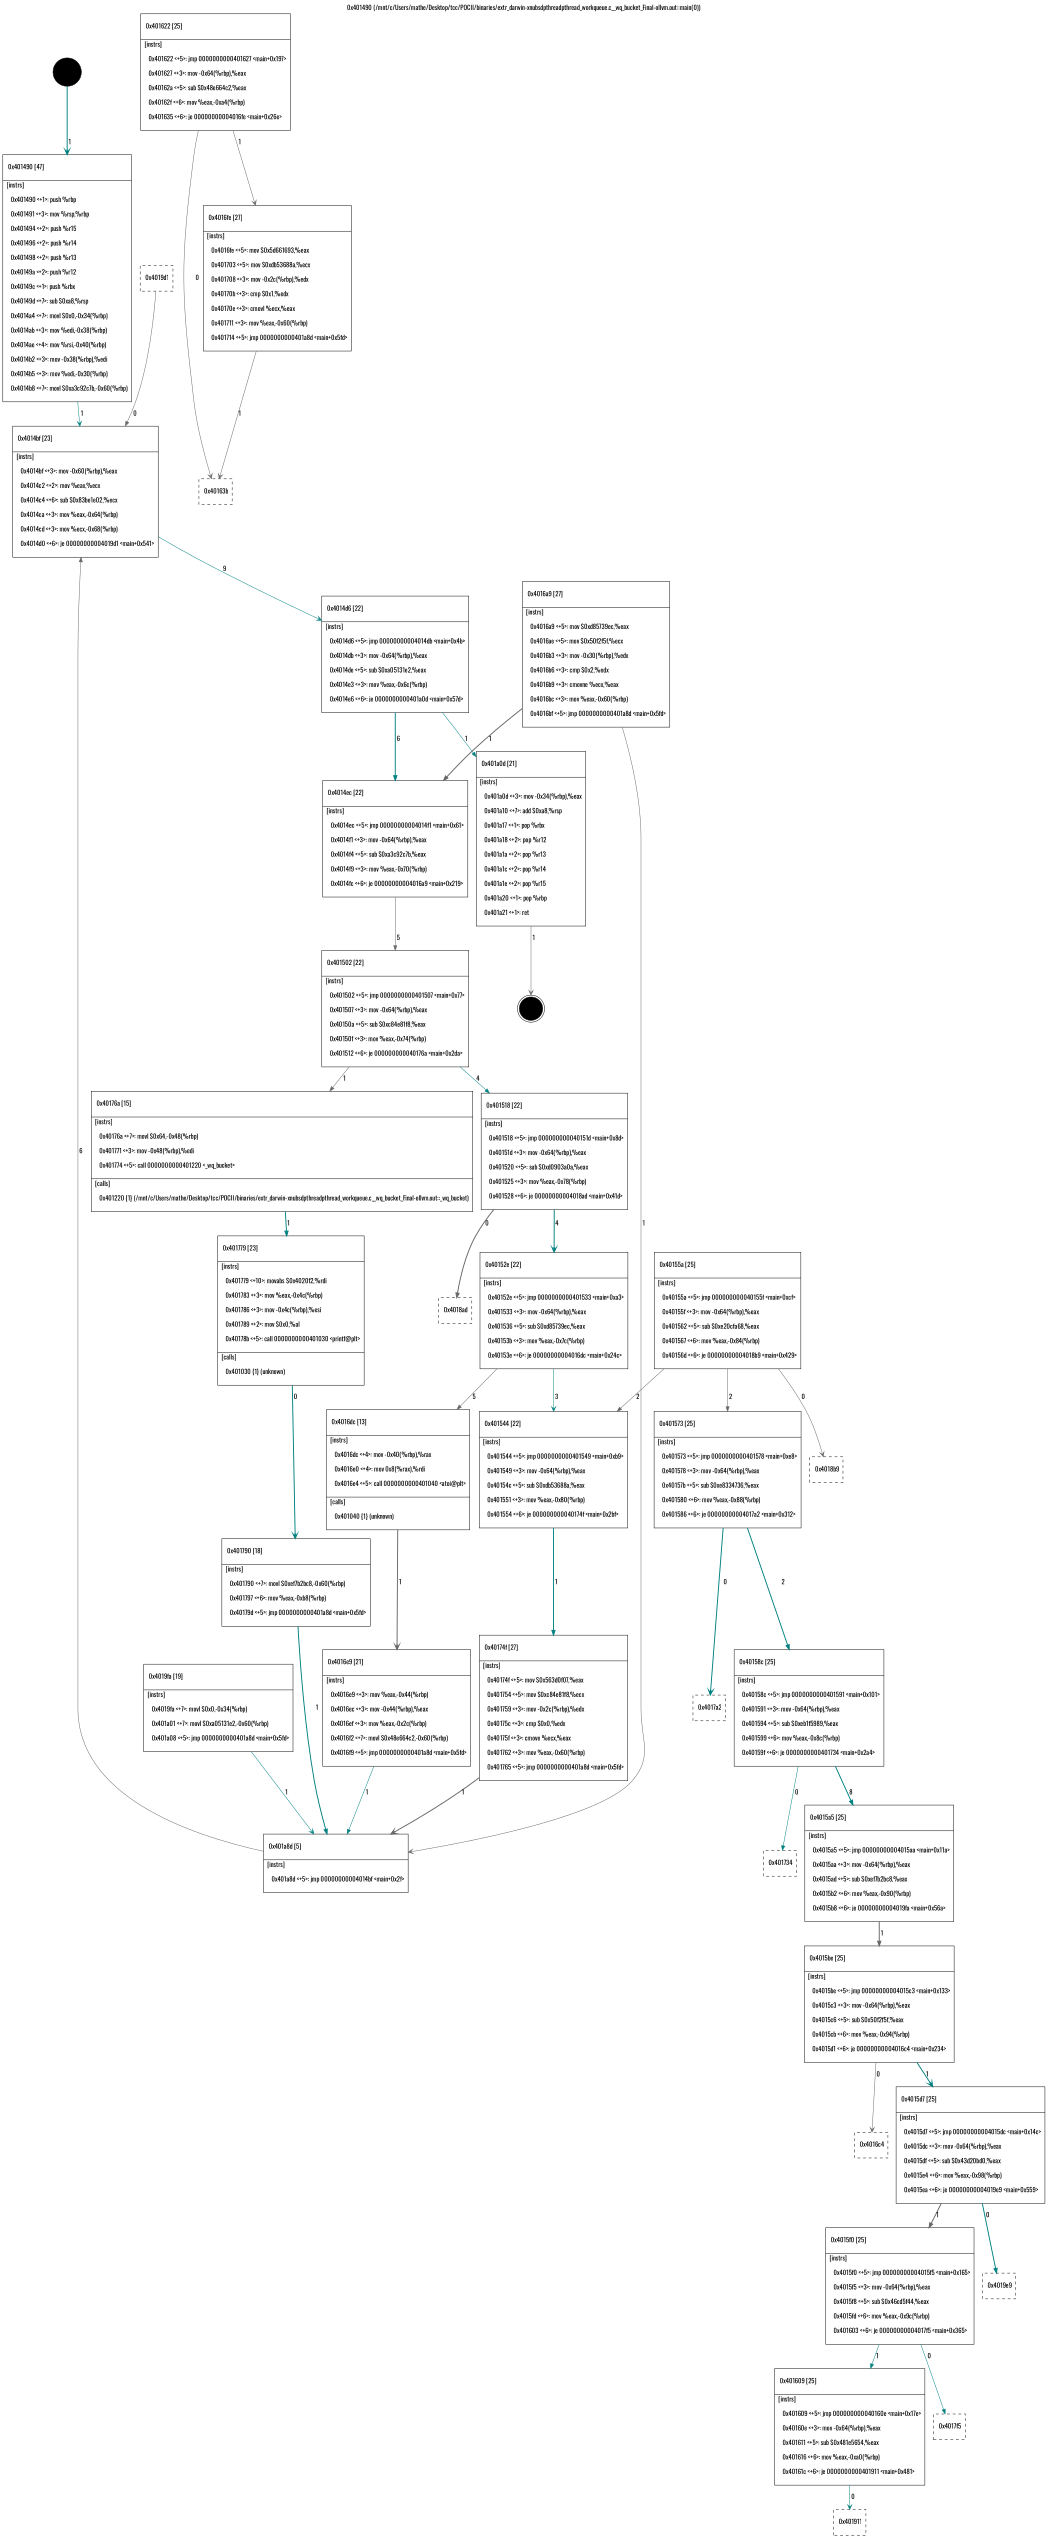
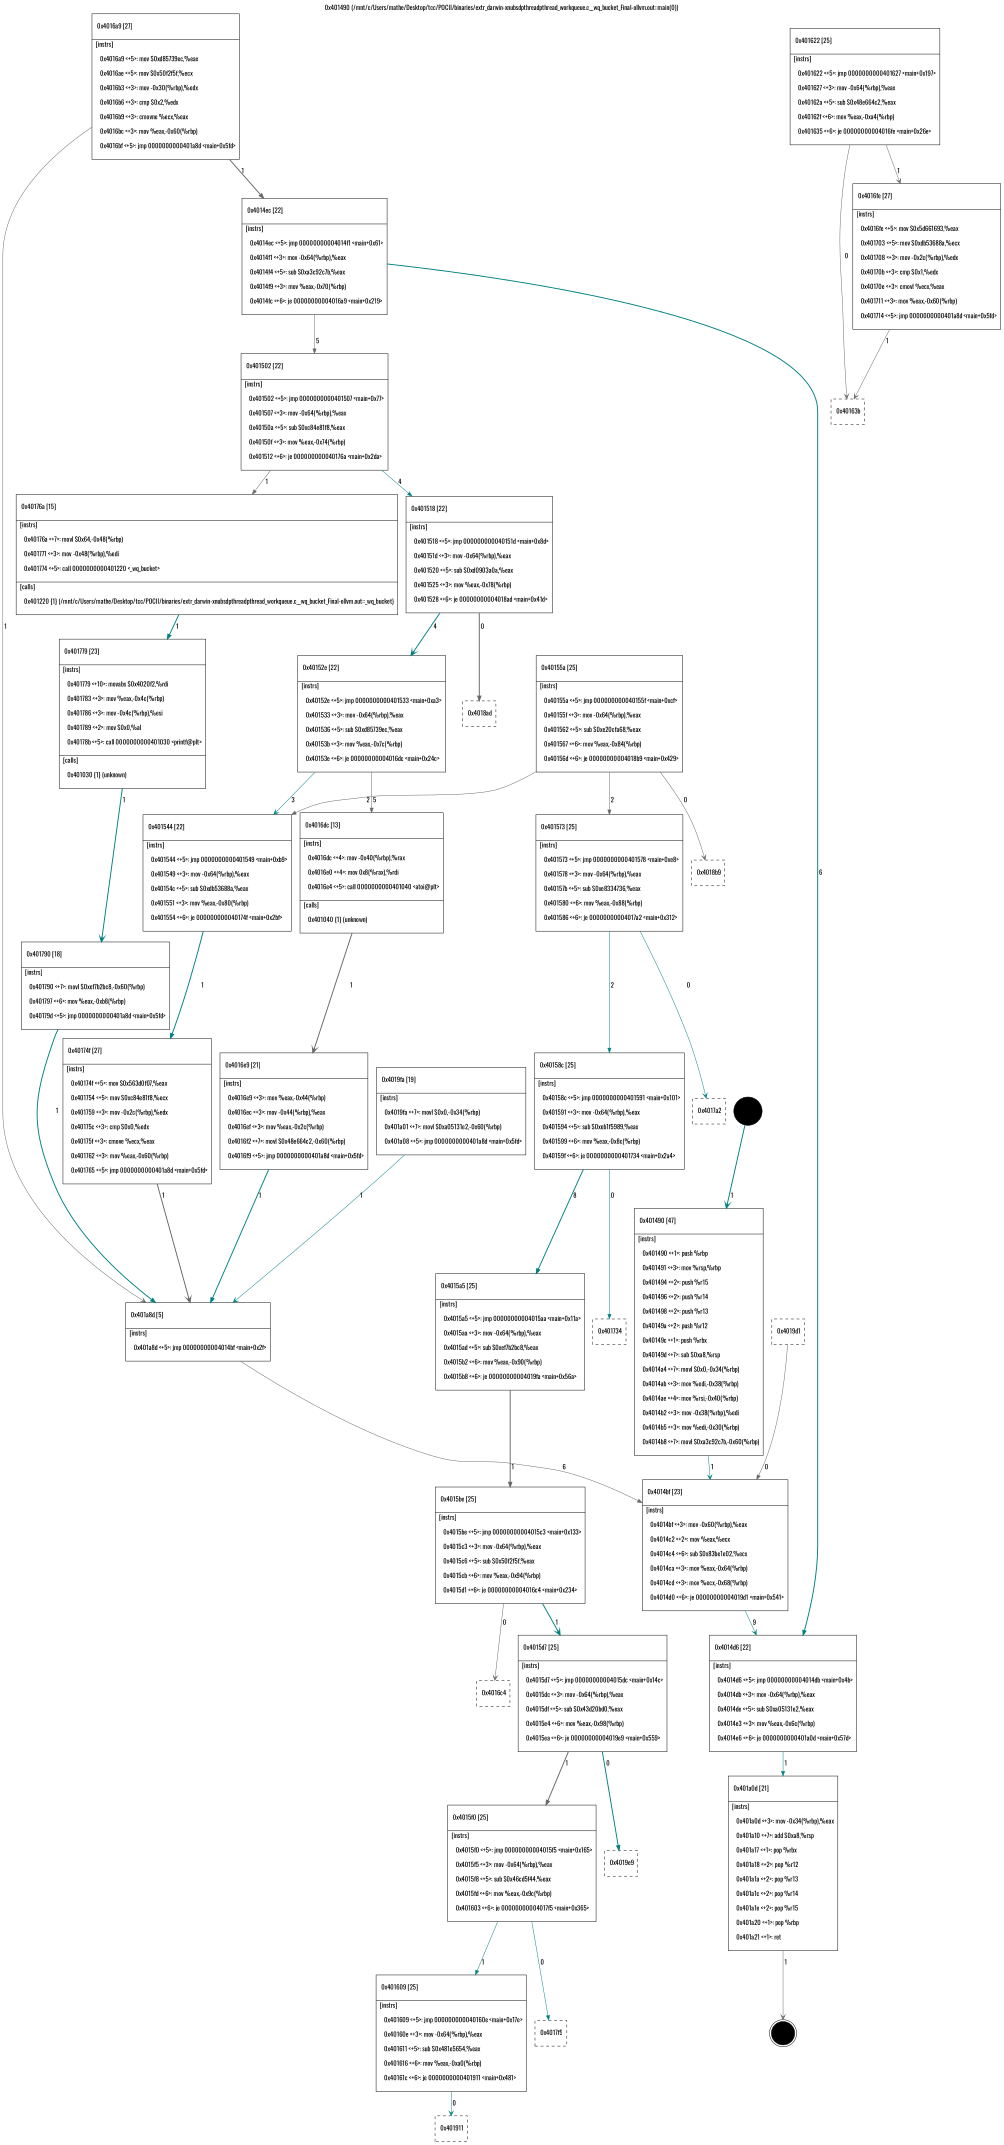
edge "0x4014d6 [22]" -> "0x4014ec [22]": reversed
edge "0x401779 [23]" -> "0x401790 [18]": label " 0" -> " 1"
edge "0x401573 [25]" -> "0x40158c [25]": style bold -> solid
edge "0x401573 [25]" -> "0x4017a2": style bold -> solid
edge "0x4016e9 [21]" -> "0x401a8d [5]": style solid -> bold
